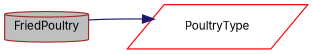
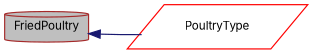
edge "FriedPoultry" -> "PoultryType": reversed
